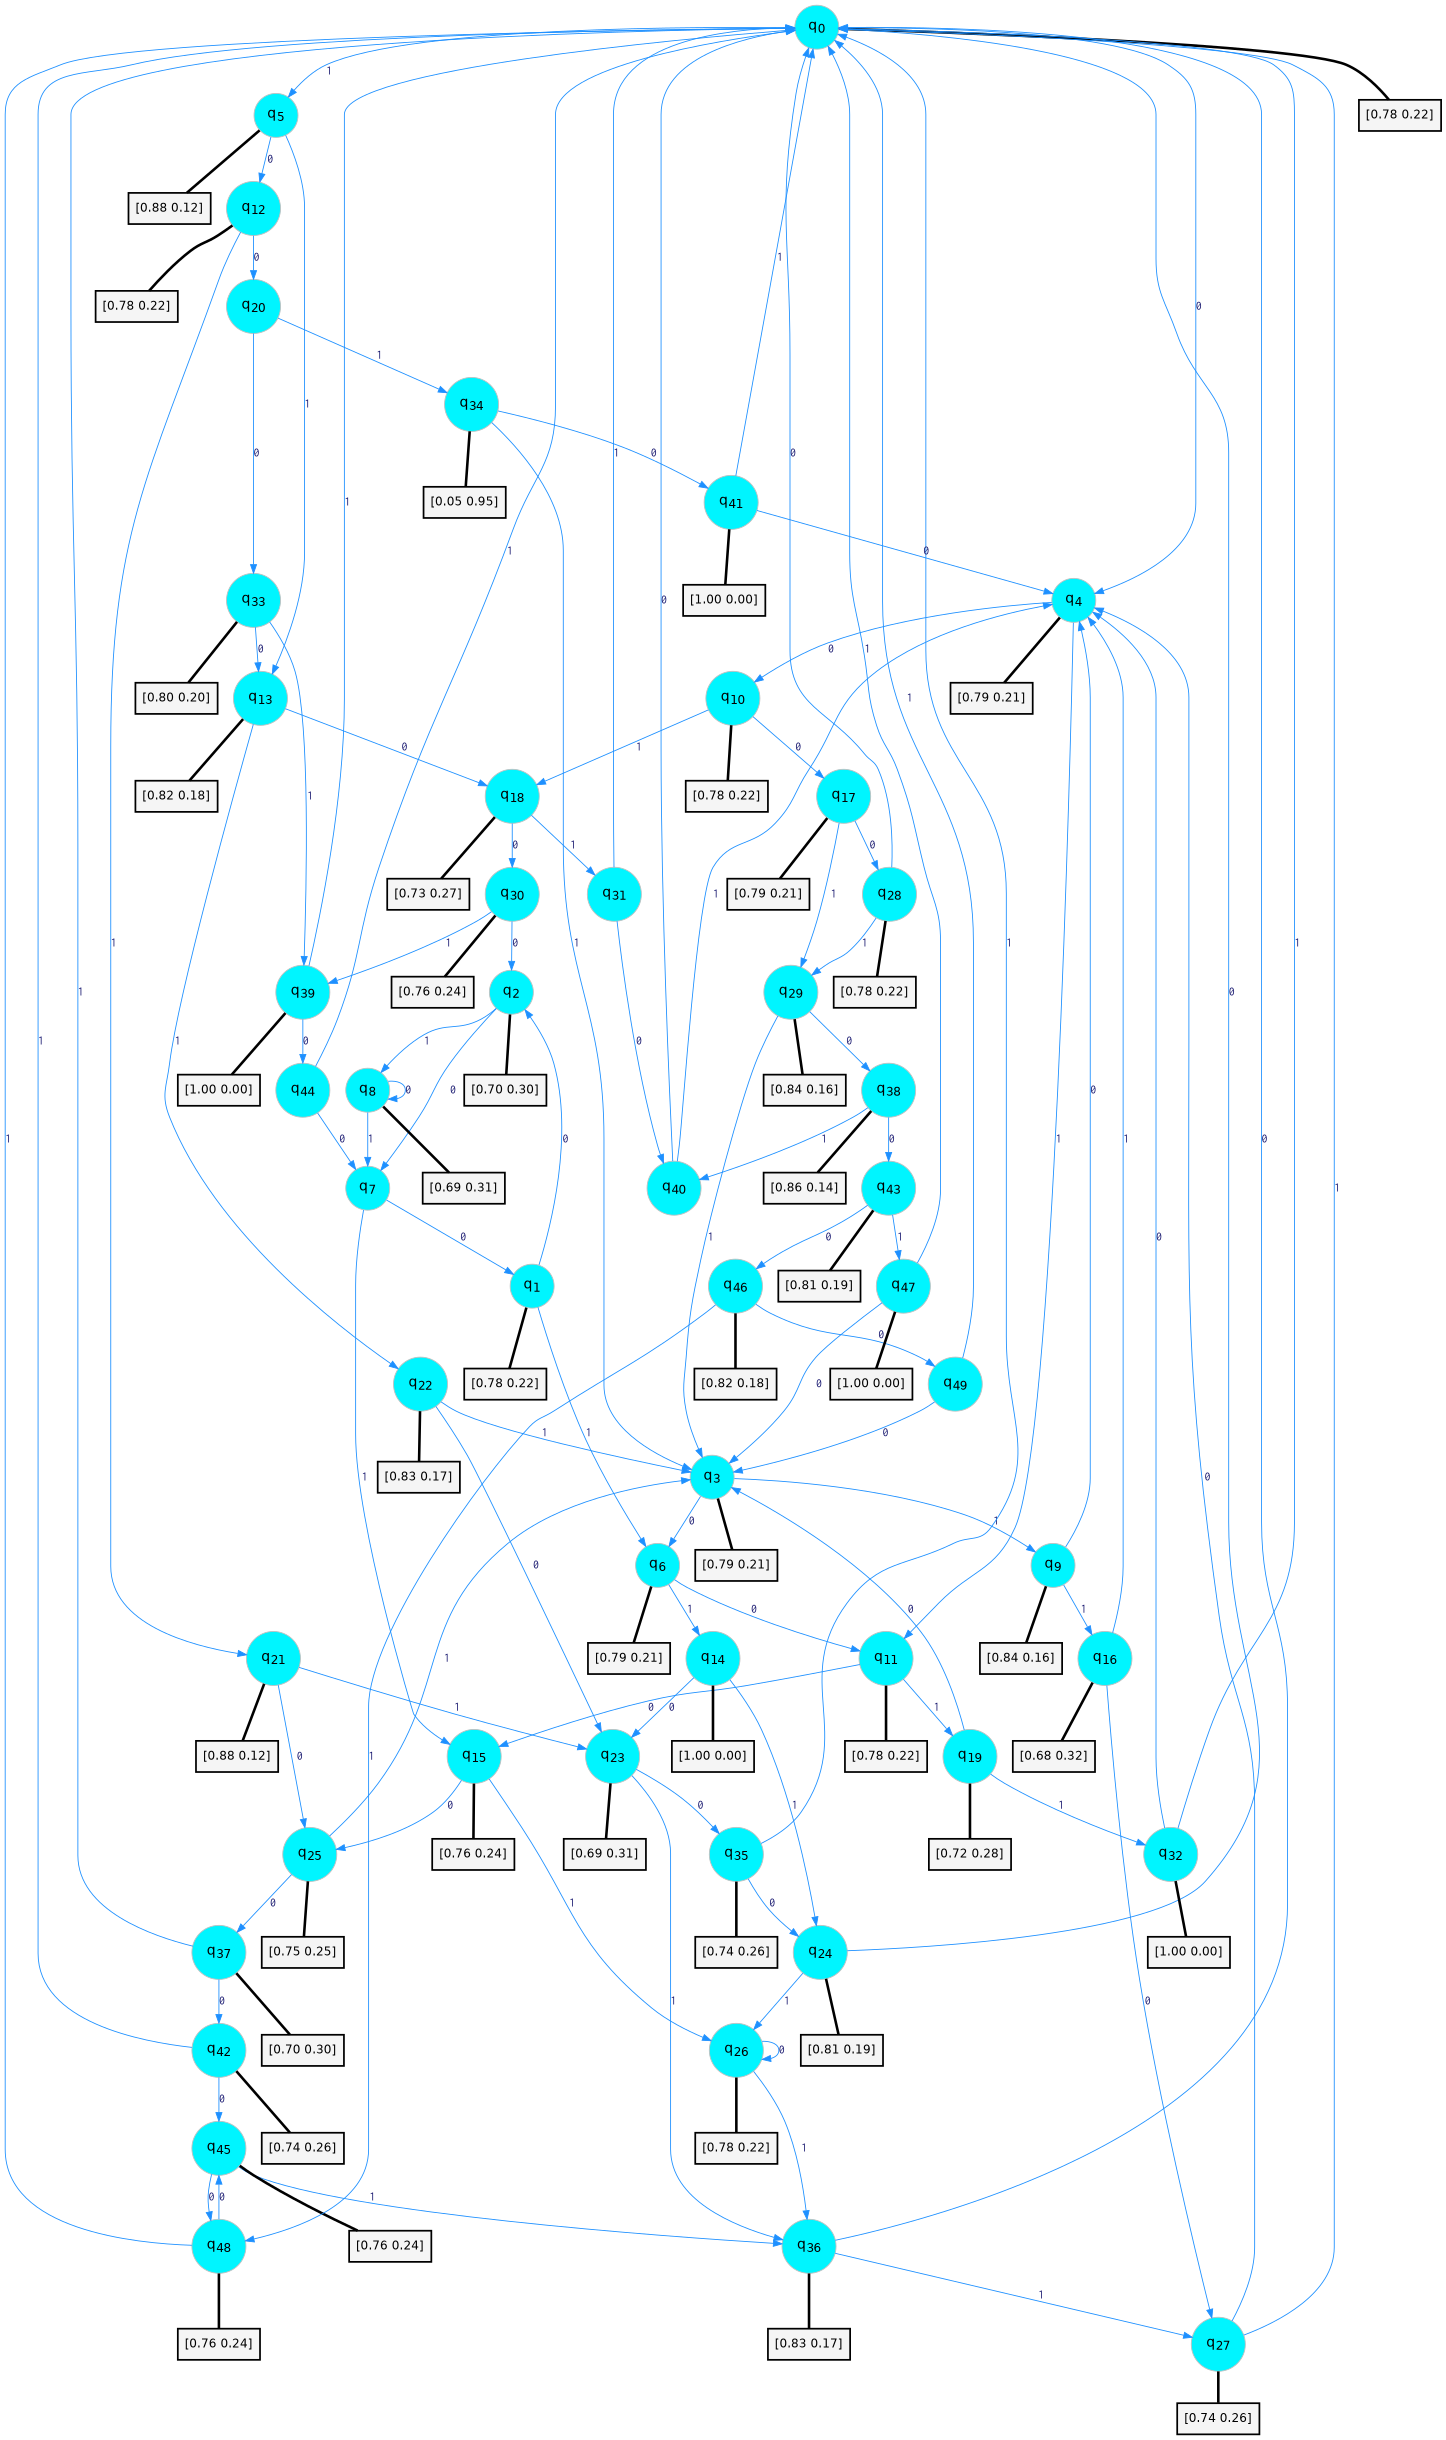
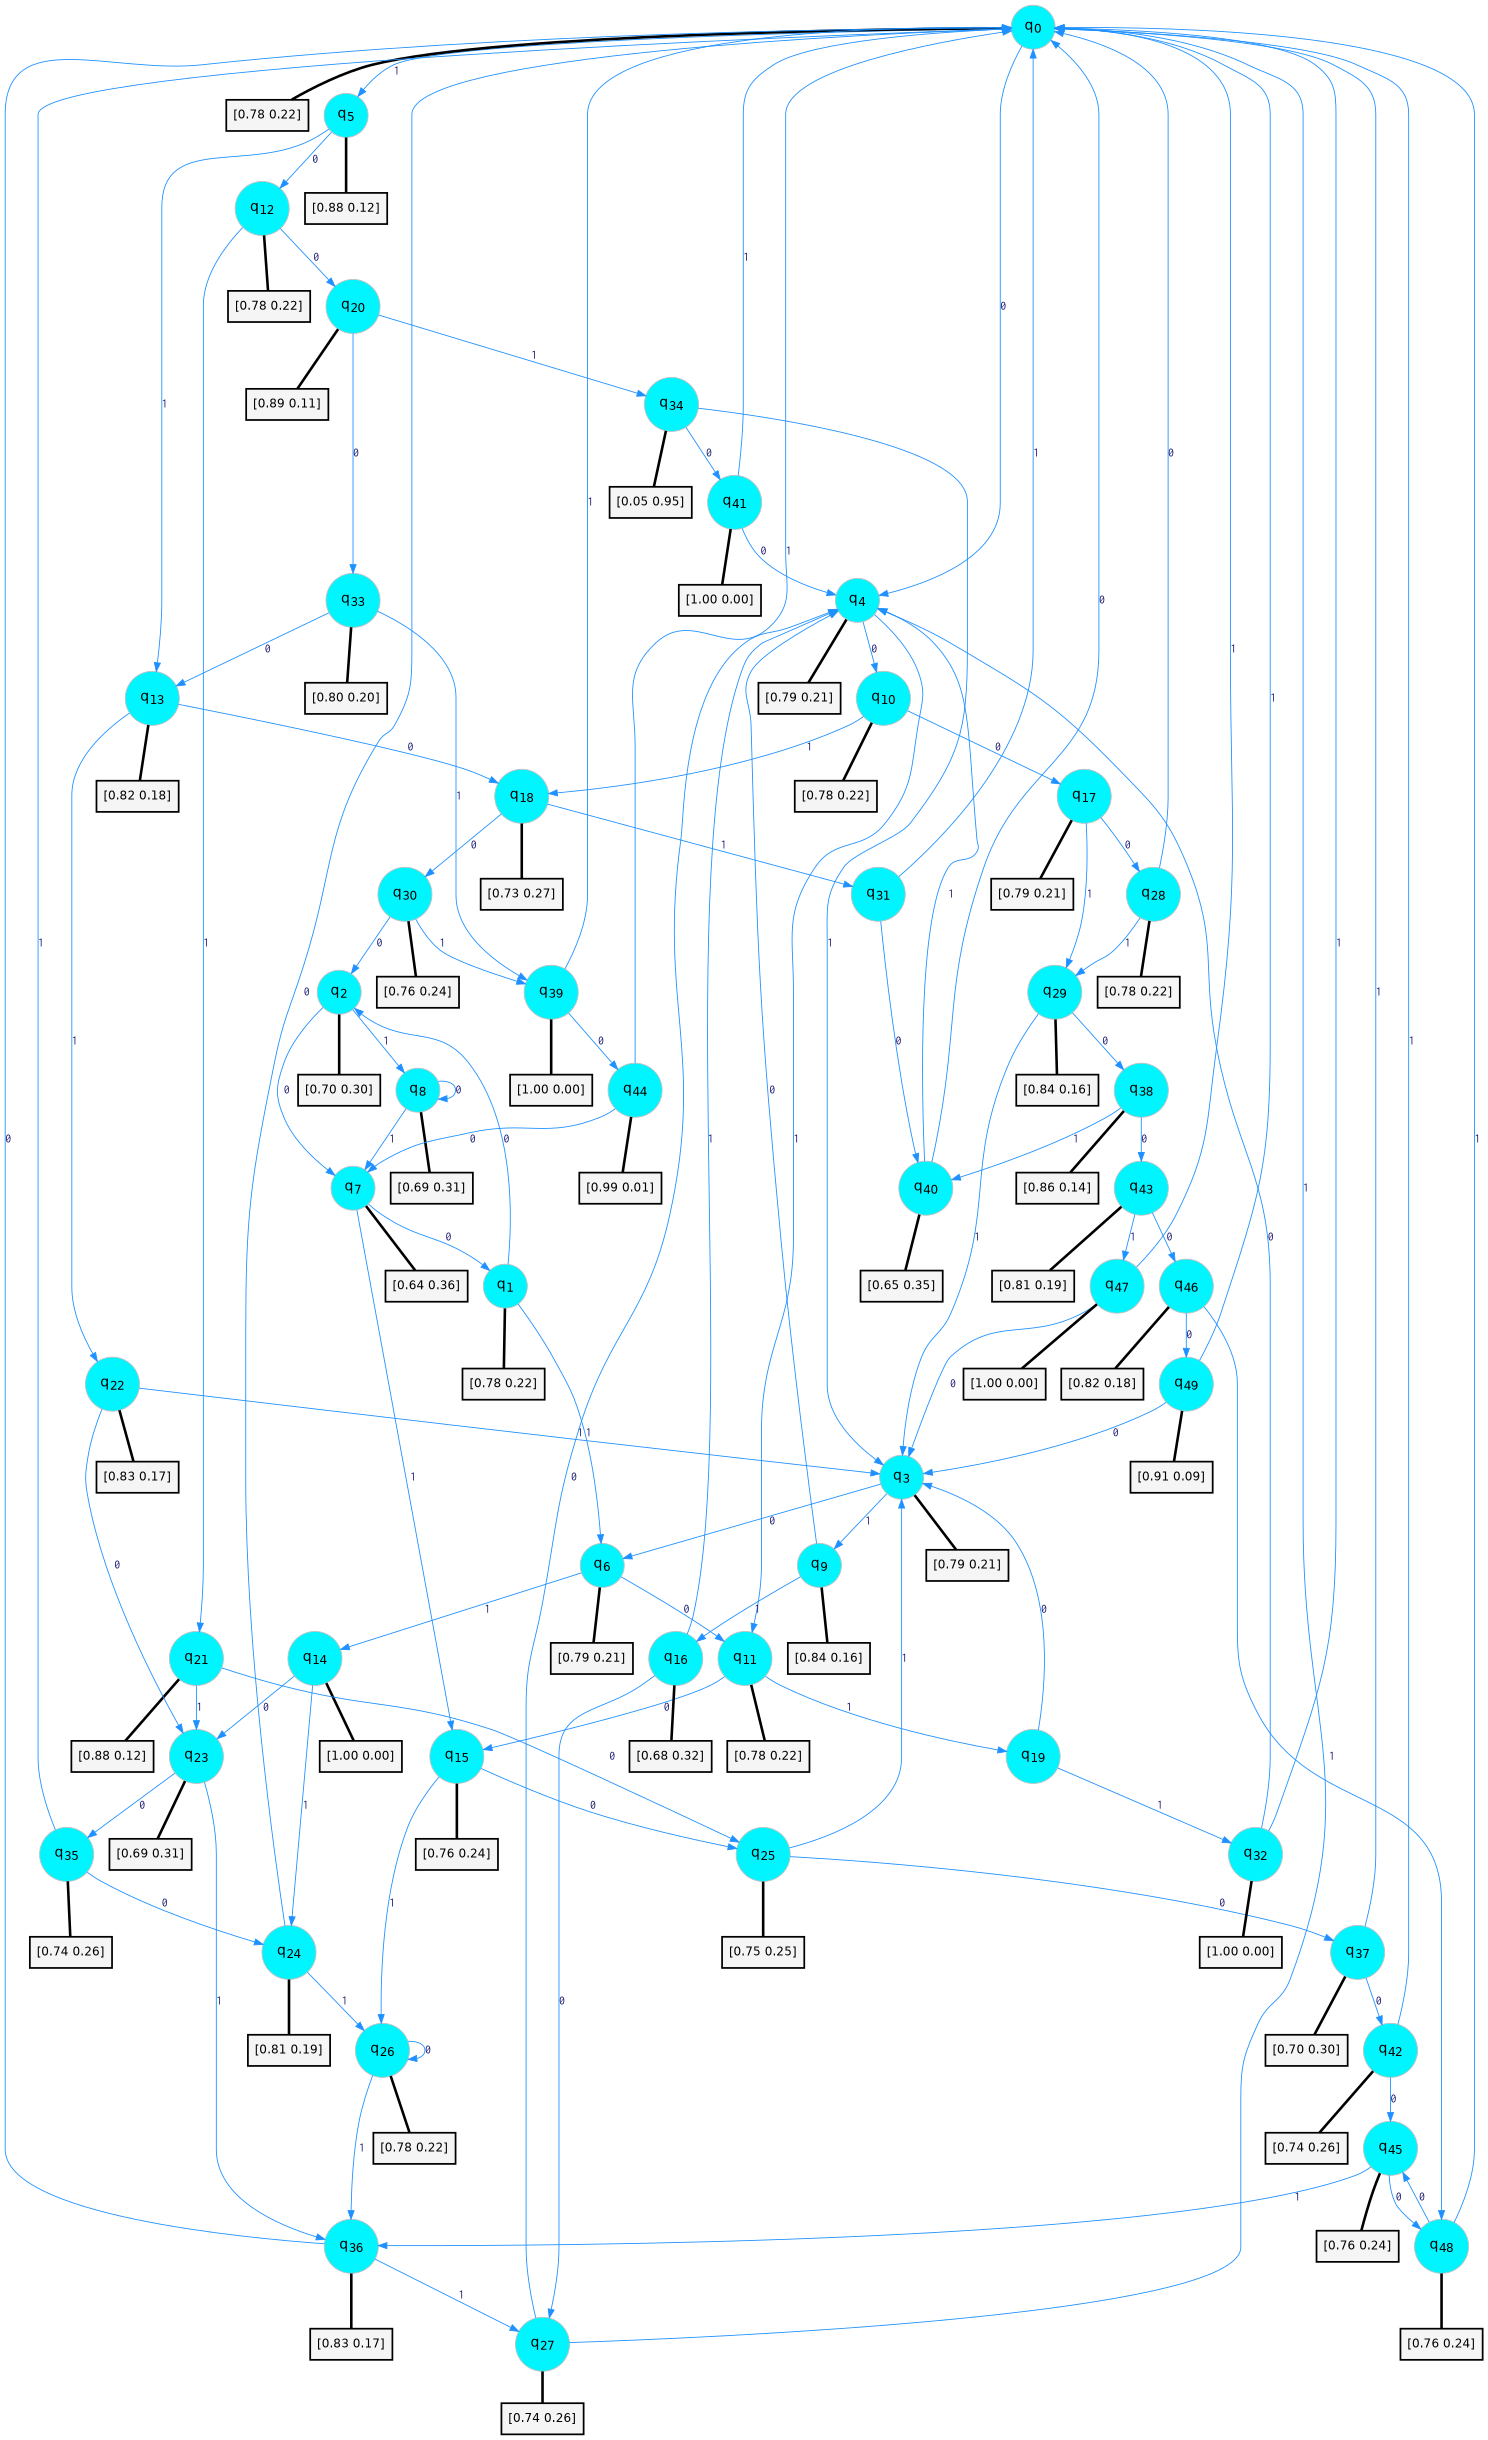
node "[0.89 0.11]": added
node "[0.99 0.01]": added
node "[0.64 0.36]": added
node "[0.65 0.35]": added
node "[0.91 0.09]": added
node "[0.72 0.28]": removed
